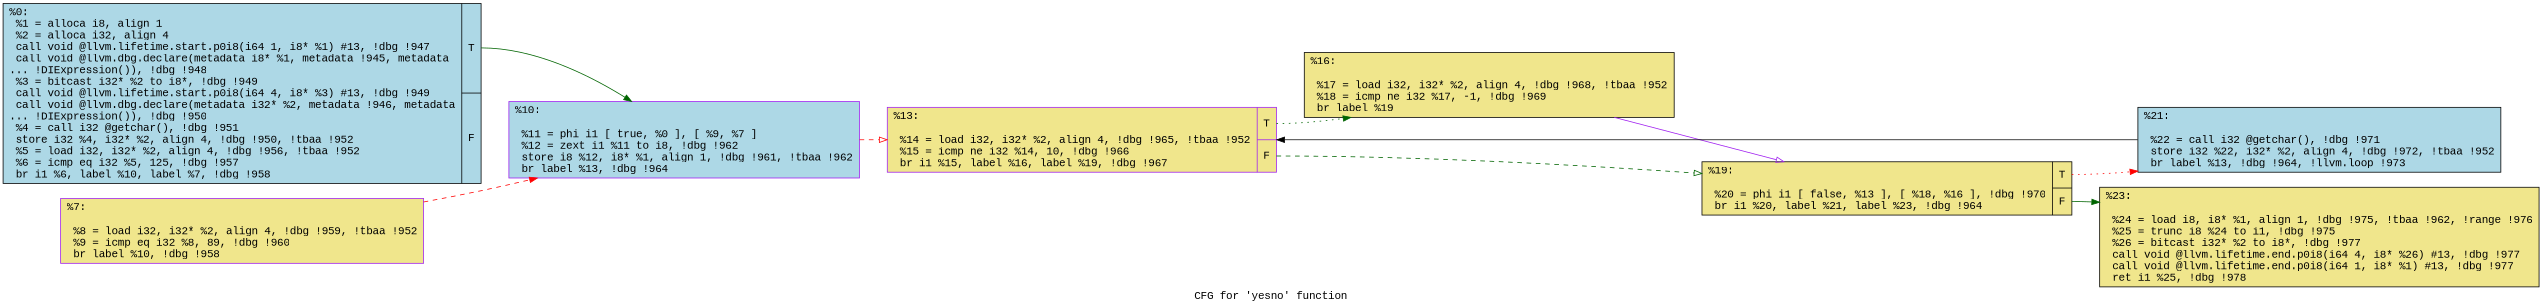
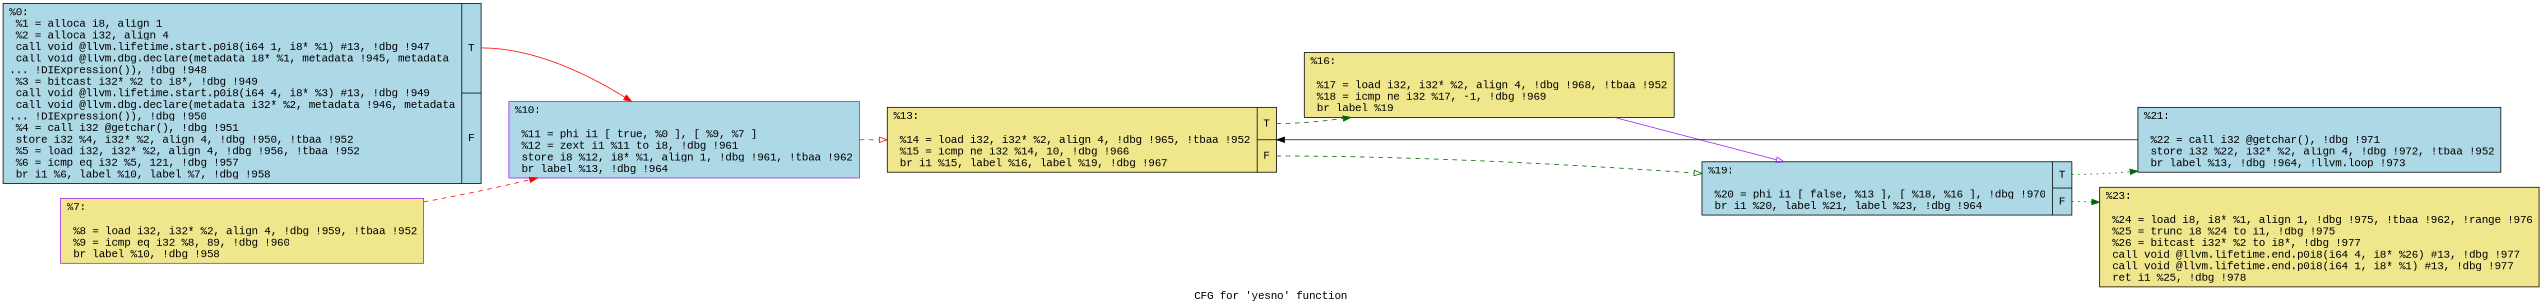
edge "%0:" -> "%10:": color darkgreen -> red
edge "%13:" -> "%16:": style dotted -> dashed
node "%13:": color purple -> black
node "%10:": text "%12 = zext i1 %11 to i8, !dbg !962" -> "%12 = zext i1 %11 to i8, !dbg !961"
node "%0:": text "%6 = icmp eq i32 %5, 125, !dbg !957" -> "%6 = icmp eq i32 %5, 121, !dbg !957"
edge "%19:" -> "%21:": color red -> darkgreen
node "%19:": fillcolor khaki -> lightblue
edge "%19:" -> "%23:": style solid -> dotted
